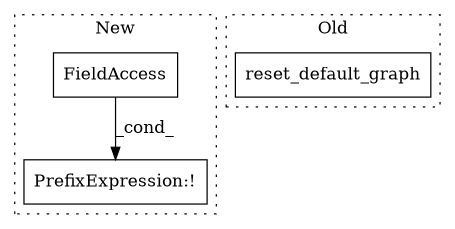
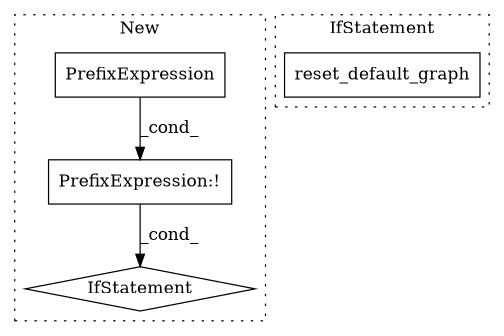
cluster "Old": label "Old" -> "IfStatement"
node "FieldAccess": label "FieldAccess" -> "PrefixExpression"
node "IfStatement": added
